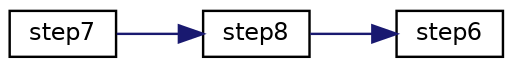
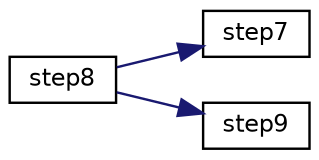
edge "step7" -> "step8": reversed
node "step6": label "step6" -> "step9"
